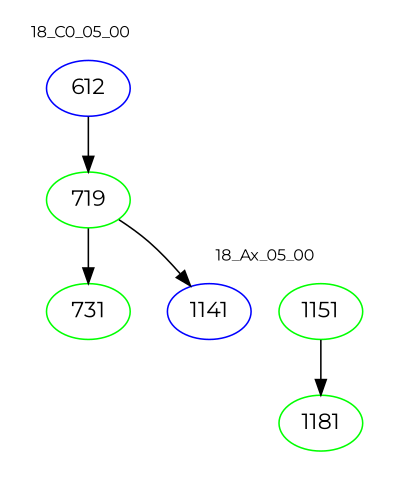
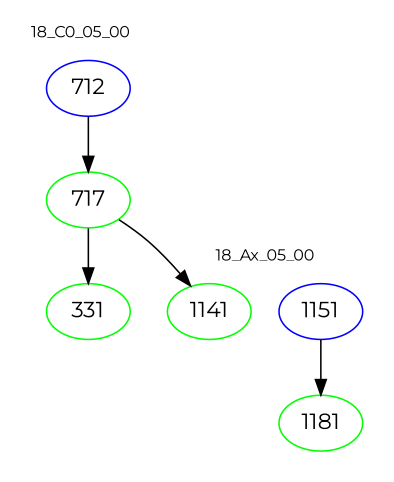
node "612": label "612" -> "712"
node "719": label "719" -> "717"
node "731": label "731" -> "331"
node "1141": color blue -> green
node "1151": color green -> blue
